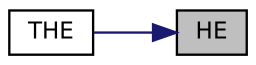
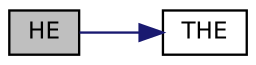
edge "THE" -> "HE": reversed
